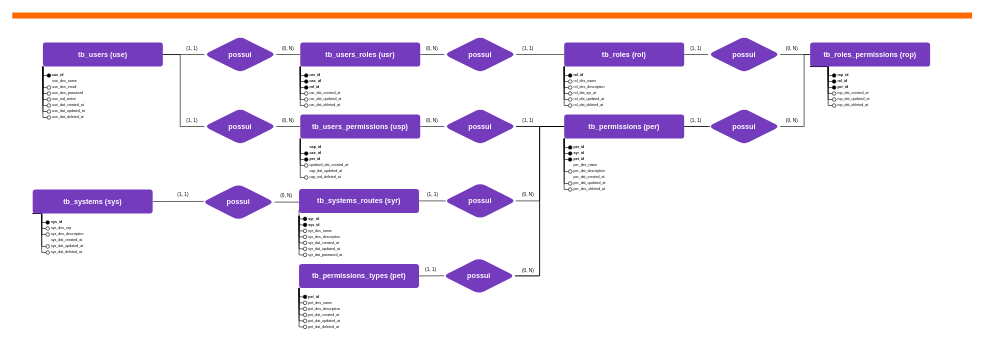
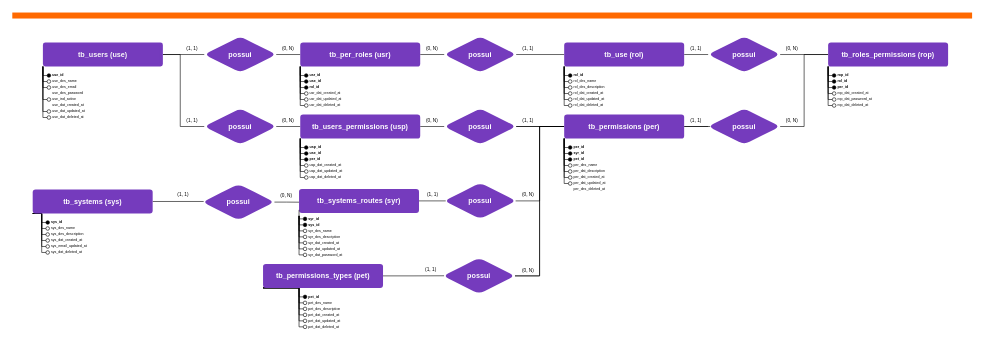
node "tb_users_roles (usr)": label "tb_users_roles (usr)" -> "tb_per_roles (usr)"
node "tb_roles (rol)": label "tb_roles (rol)" -> "tb_use (rol)"
node "tb_roles_permissions (rop)": moved (870, 54) -> (888, 54)
edge "tb_users (use)" -> "use_des_name": added
edge "tb_users (use)" -> "use_des_password": removed
node "rol_dat_syr_at": label "rol_dat_syr_at" -> "rol_dat_created_at"
node "rop_dat_updated_at": label "rop_dat_updated_at" -> "rop_dat_password_at"
edge "tb_users (use)" -> "use_dat_created_at": removed
edge "tb_users_permissions (usp)" -> "usp_id": added
node "updated_dat_created_at": label "updated_dat_created_at" -> "usp_dat_created_at"
edge "tb_permissions (per)" -> "per_des_name": added
edge "tb_users_permissions (usp)" -> "usp_dat_updated_at": added
node "usp_ind_deleted_at": label "usp_ind_deleted_at" -> "usp_dat_deleted_at"
edge "tb_permissions (per)" -> "per_dat_created_at": added
edge "tb_permissions (per)" -> "per_des_deleted_at": removed
node "sys_des_rop": label "sys_des_rop" -> "sys_des_name"
edge "tb_systems (sys)" -> "sys_dat_created_at": added
node "sys_dat_updated_at": label "sys_dat_updated_at" -> "sys_email_updated_at"
node "tb_permissions_types (pet)": moved (359, 276) -> (323, 276)
